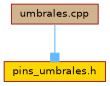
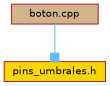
node "umbrales.cpp": label "umbrales.cpp" -> "boton.cpp"
